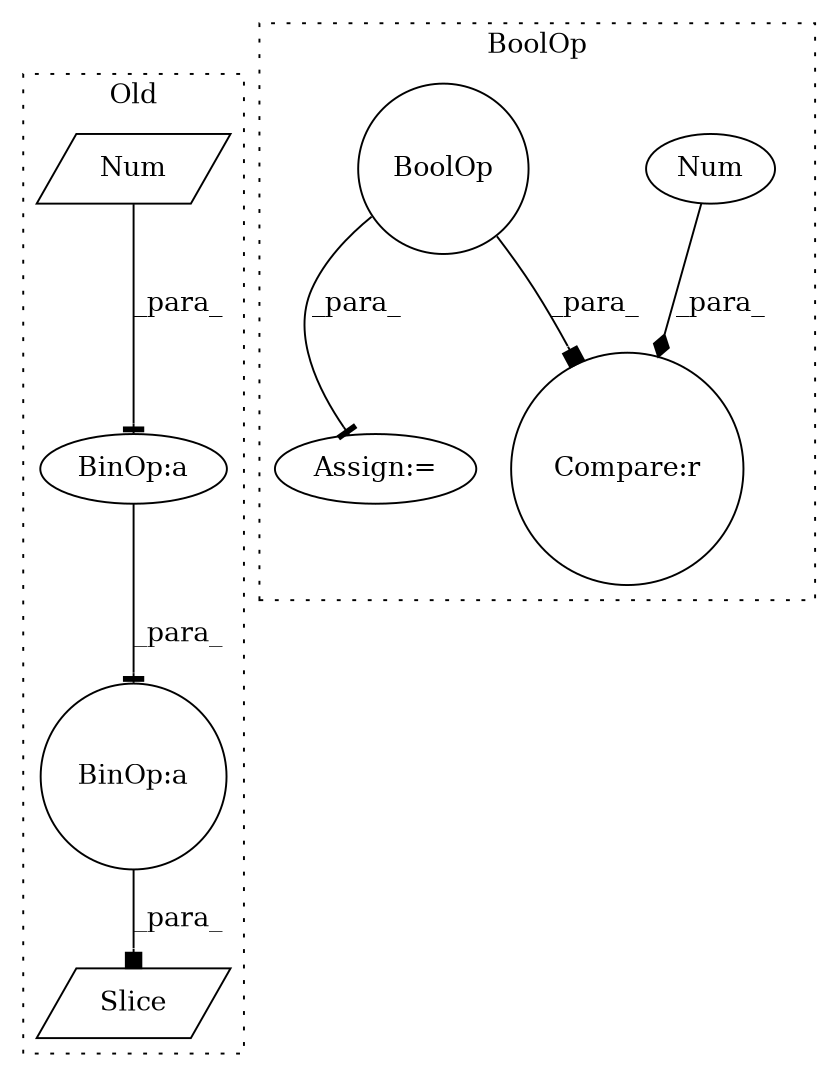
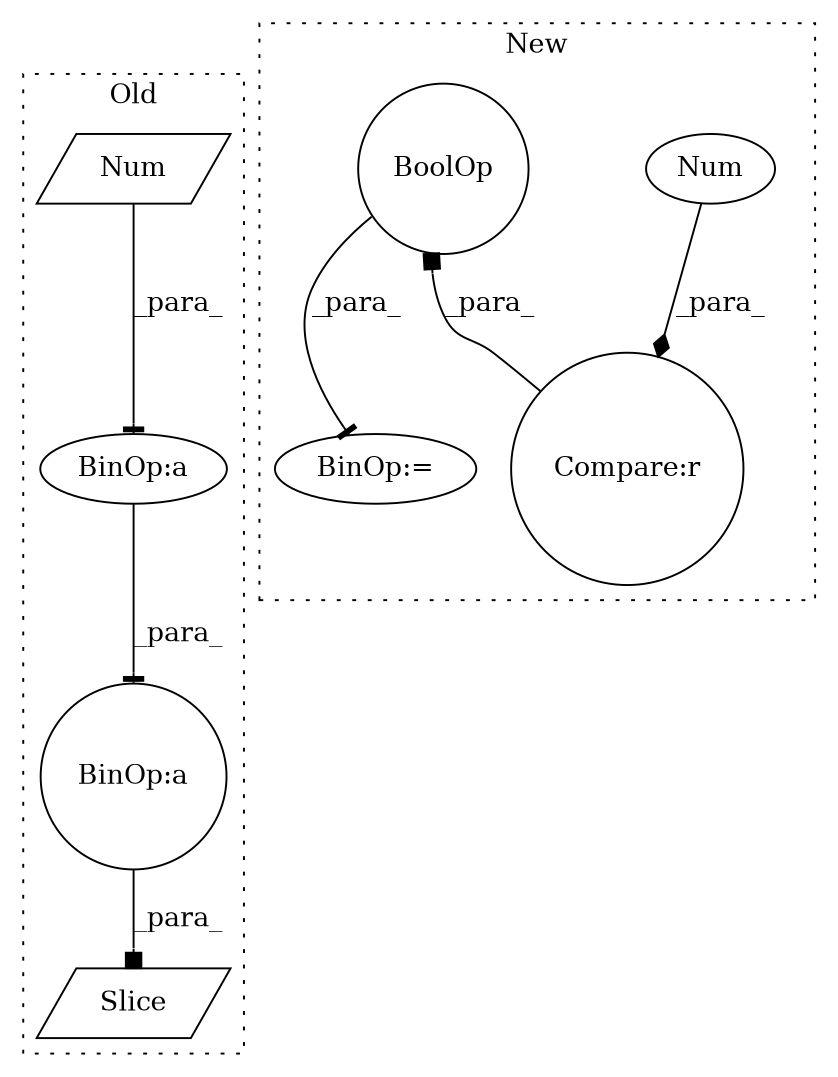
cluster "BoolOp": label "BoolOp" -> "New"
edge "BoolOp" -> "Compare:r": reversed
node "Assign:=": label "Assign:=" -> "BinOp:="
